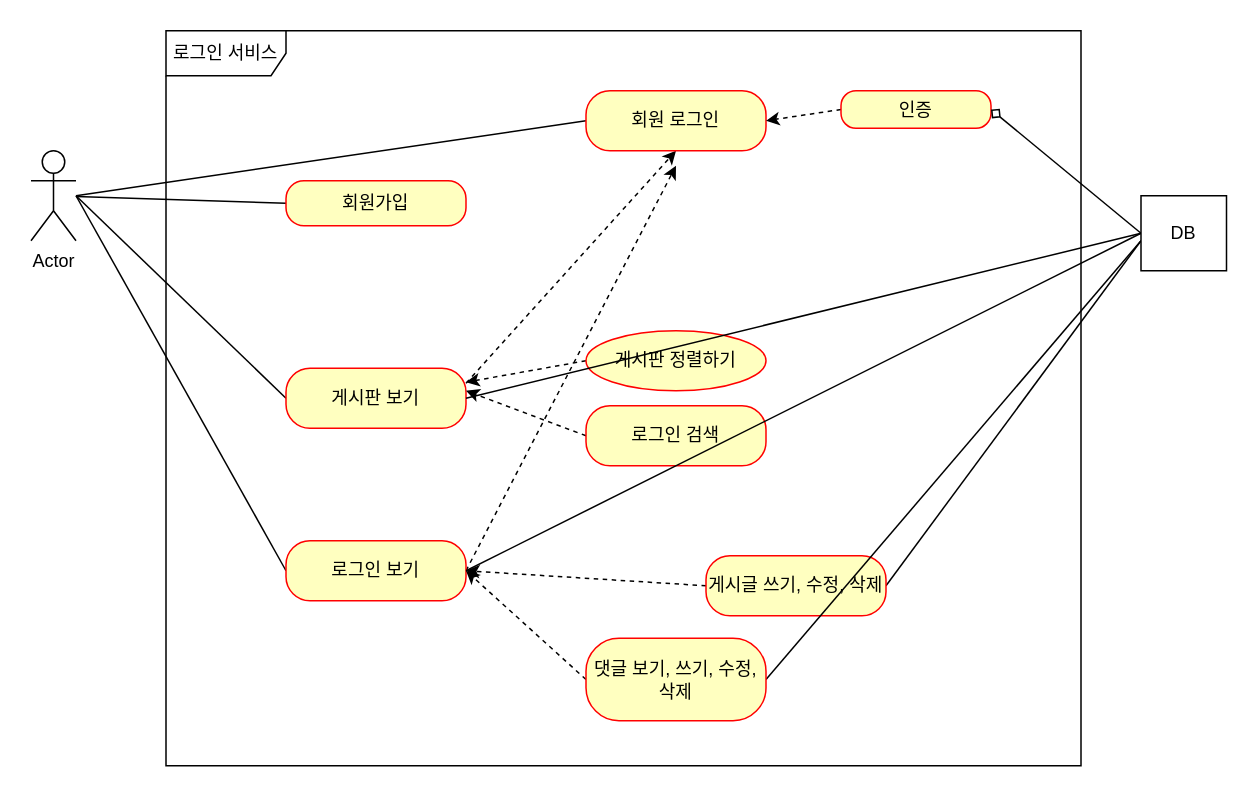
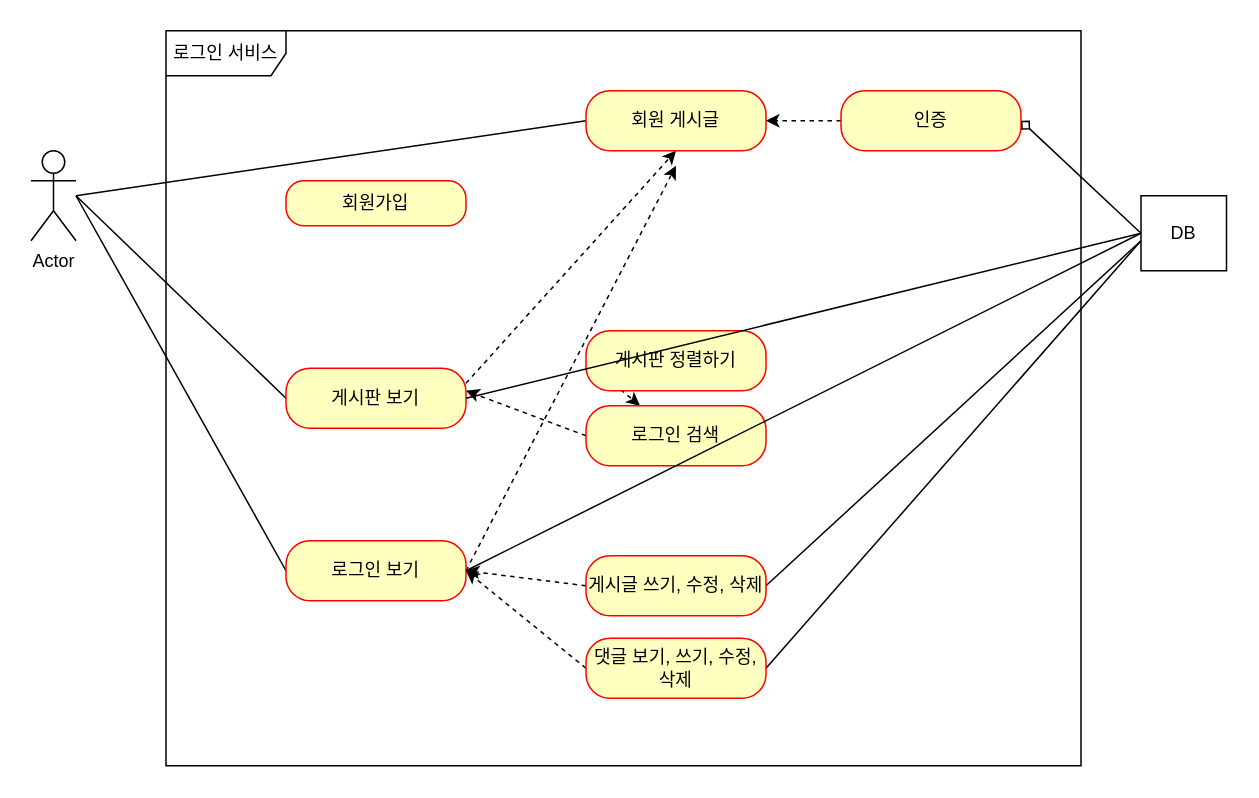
node "인증": size 150x38 -> 180x60
node "회원 로그인": label "회원 로그인" -> "회원 게시글"
edge "Actor" -- "회원가입": removed
node "게시판 정렬하기": shape ellipse -> rounded rectangle
edge "게시판 정렬하기" -> "게시판 보기": now "게시판 정렬하기" -> "로그인 검색"
node "게시글 쓰기, 수정, 삭제": moved (796, 586) -> (676, 586)
node "댓글 보기, 쓰기, 수정, 삭제": size 180x83 -> 180x60
